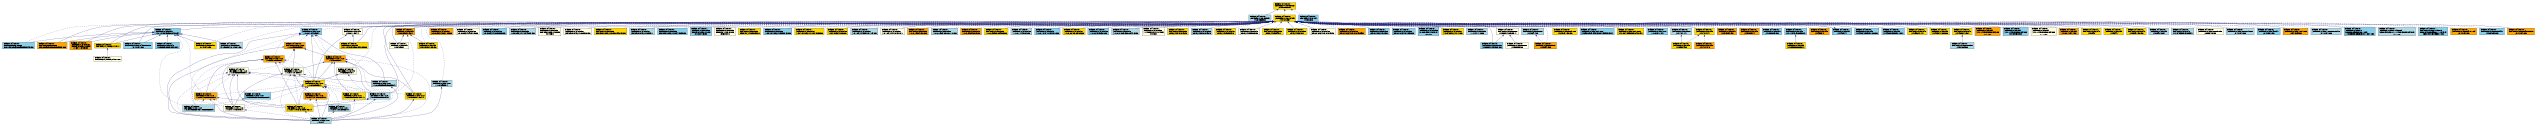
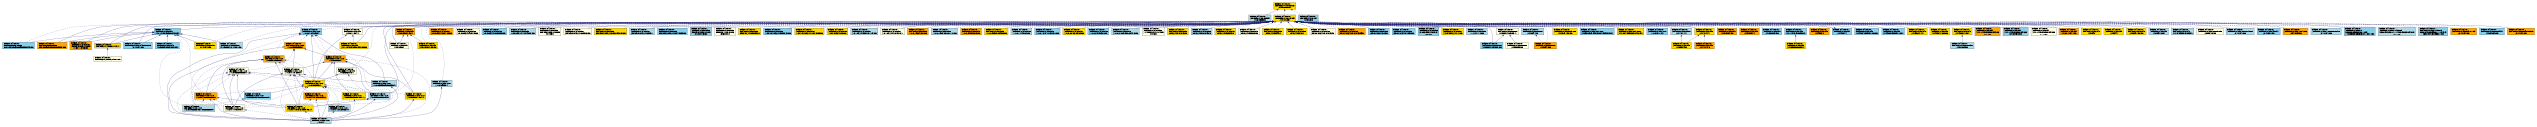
node "3rdParty/trilinos-nox /packages/ml/test/Zoltan /cxx_main.cpp": label "3rdParty/trilinos-nox /packages/ml/test/Zoltan /cxx_main.cpp" -> "3epetra/trilinos-nox /packages/ml/test/Zoltan /cxx_main.cpp"
